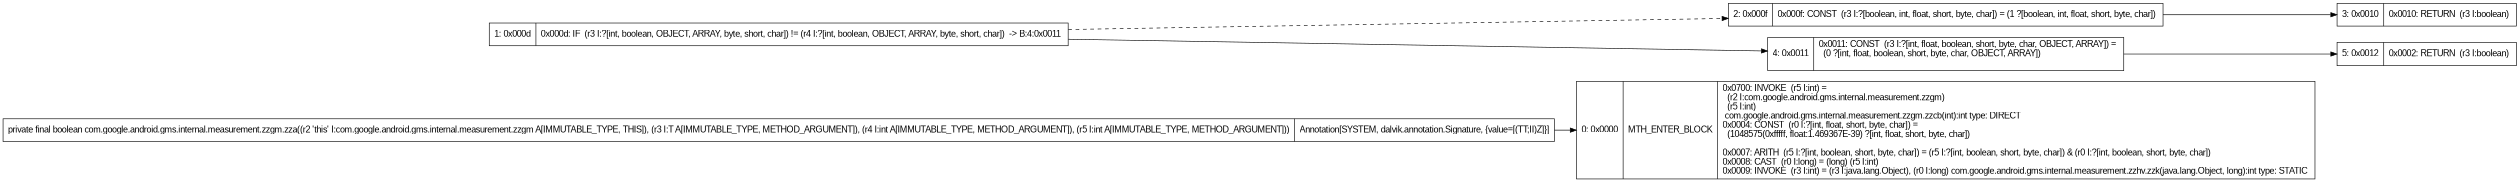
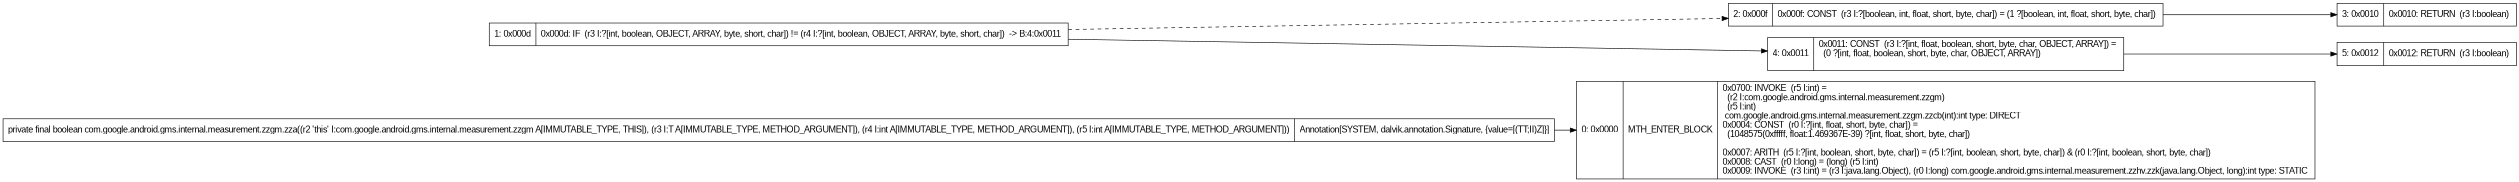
node "5: 0x0012": text "0x0002: RETURN  (r3 I:boolean)" -> "0x0012: RETURN  (r3 I:boolean)"
